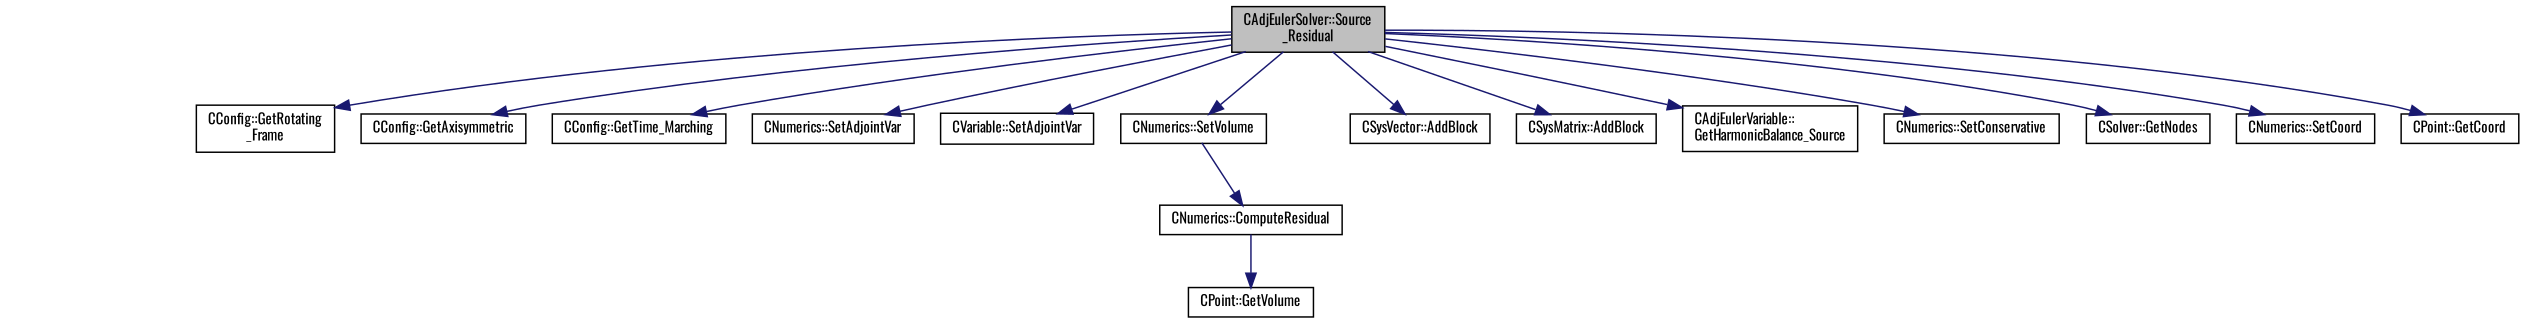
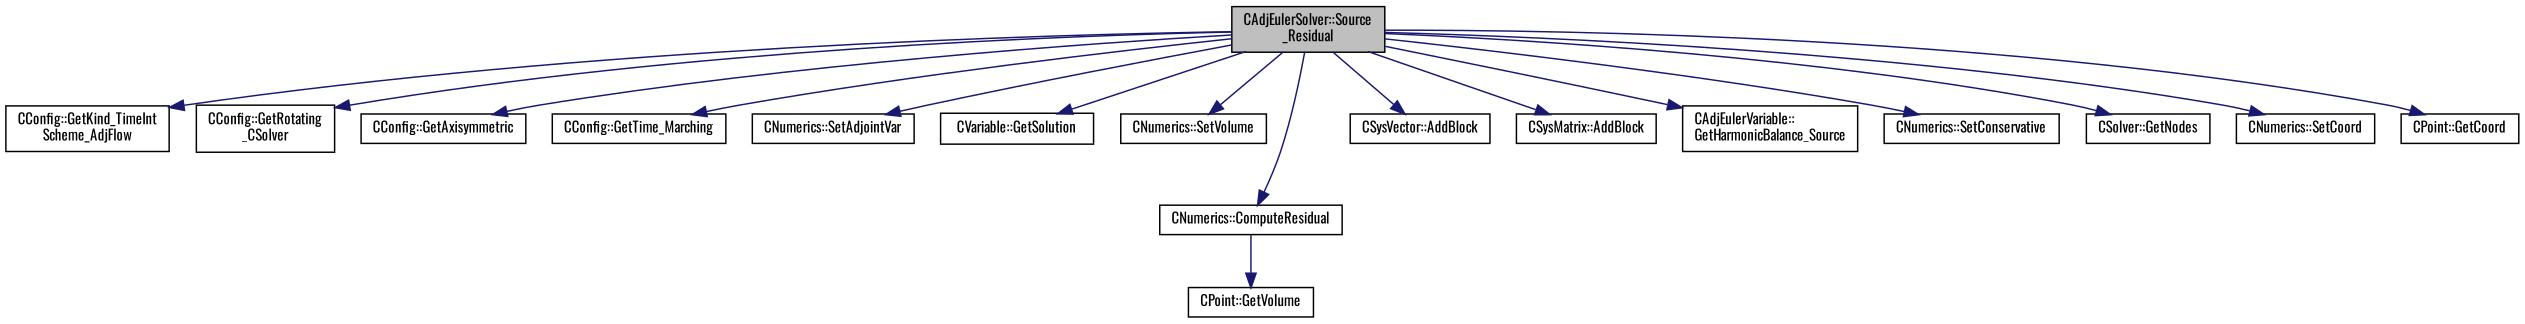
node "CConfig::GetKind_TimeInt Scheme_AdjFlow": added
node "CConfig::GetRotating _Frame": label "CConfig::GetRotating _Frame" -> "CConfig::GetRotating _CSolver"
node "CVariable::SetAdjointVar": label "CVariable::SetAdjointVar" -> "CVariable::GetSolution"
edge "CNumerics::SetVolume" -> "CNumerics::ComputeResidual": now "CAdjEulerSolver::Source _Residual" -> "CNumerics::ComputeResidual"
